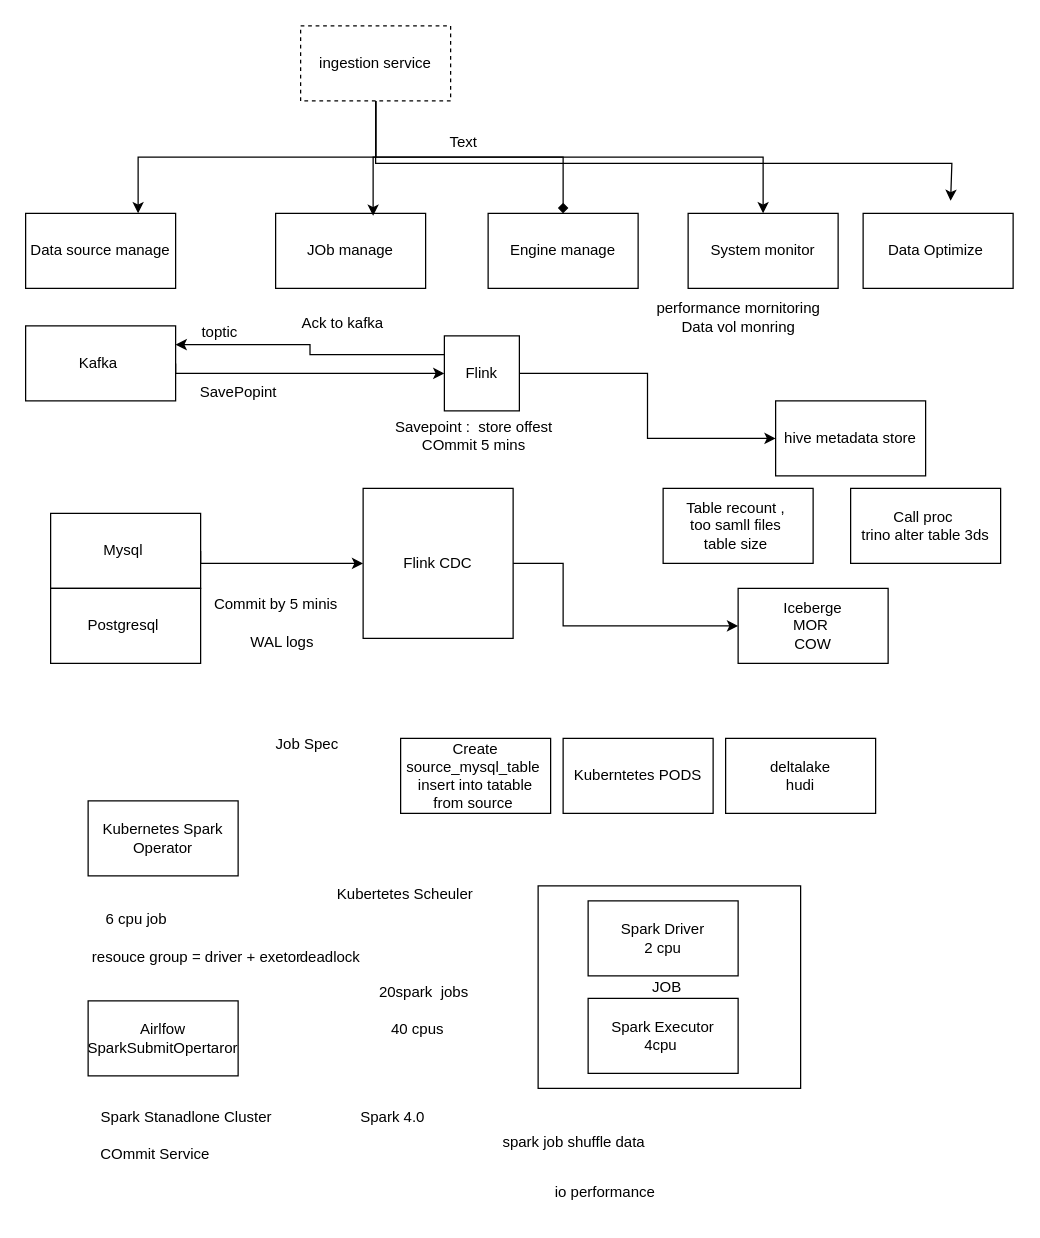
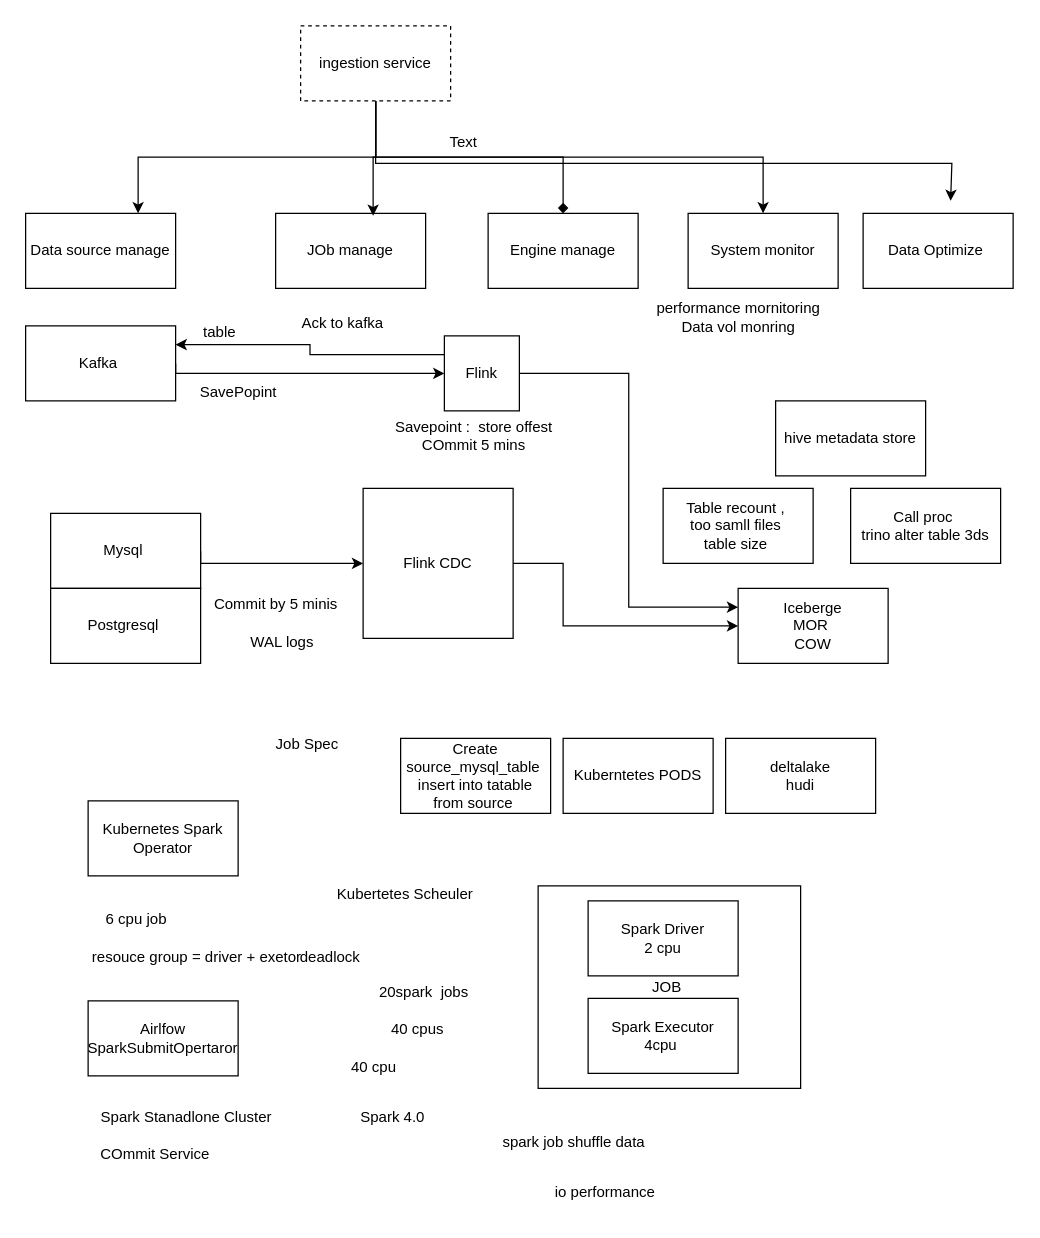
node "toptic": label "toptic" -> "table"
edge "Flink" -> "hive metadata store": now "Flink" -> "Iceberge MOR COW"
node "40 cpu": added
